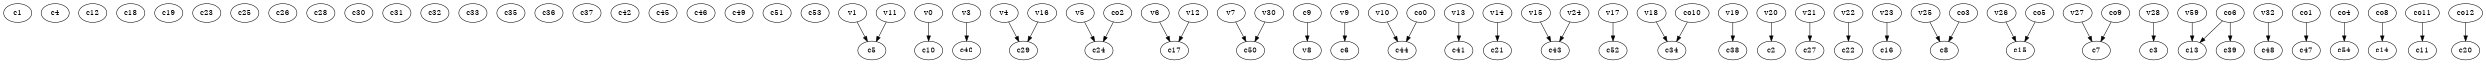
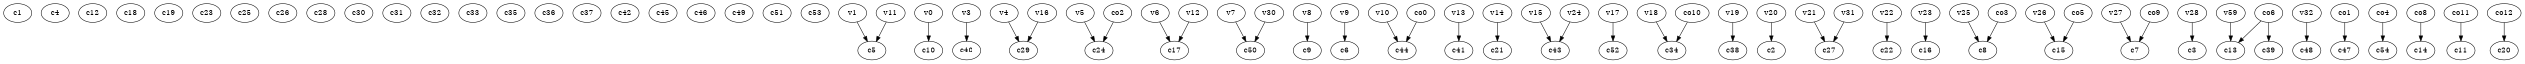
node "v31": added
edge "c9" -> "v8": reversed
